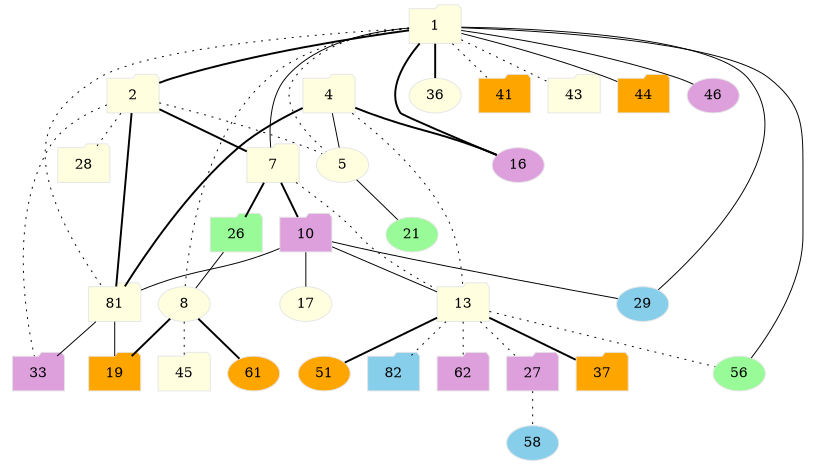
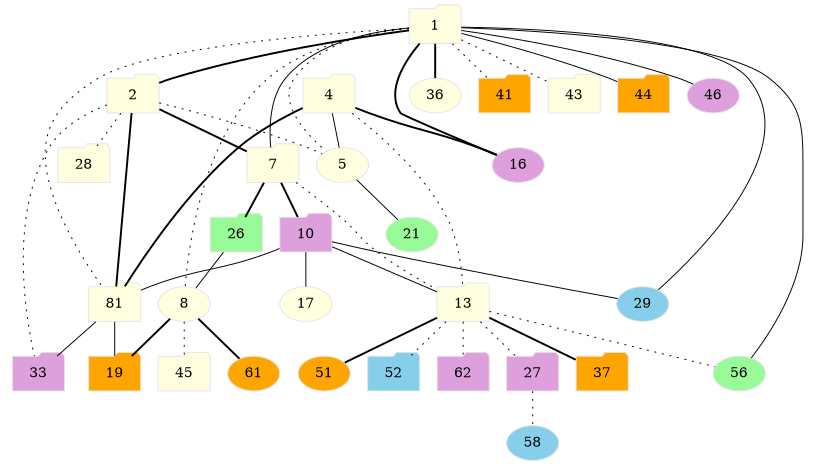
node "82": label "82" -> "52"
